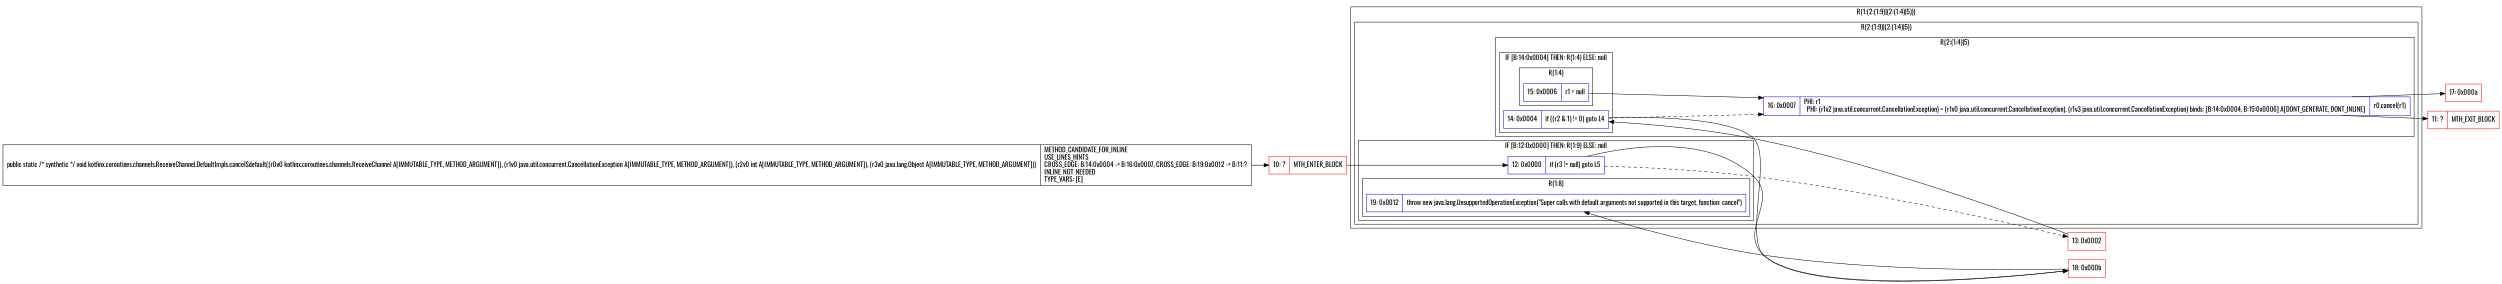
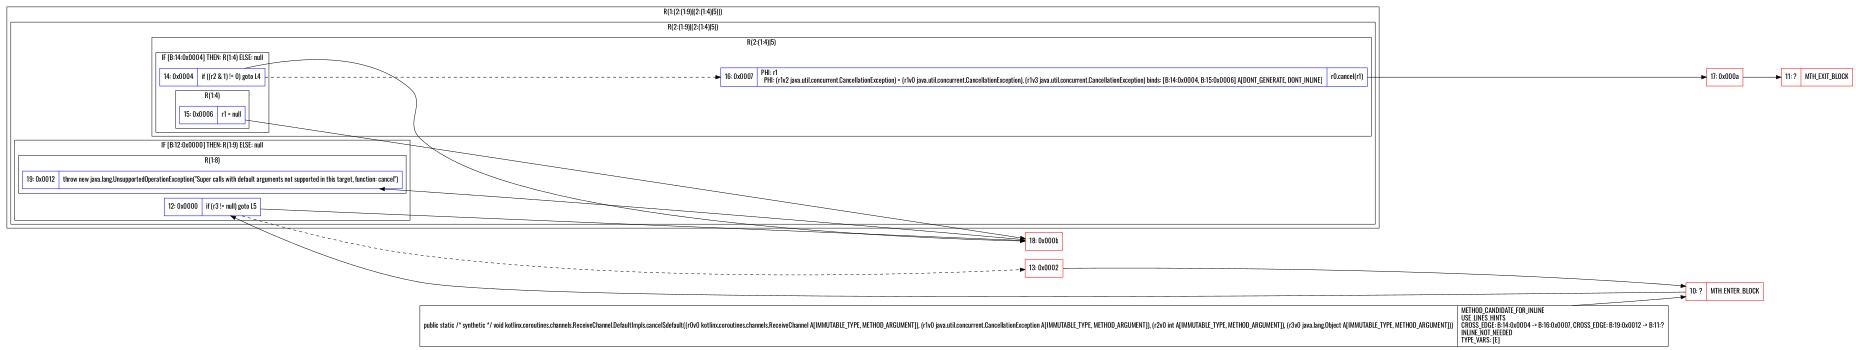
edge "15: 0x0006" -> "16: 0x0007": now "15: 0x0006" -> "18: 0x000b"
edge "16: 0x0007" -> "11: ?": now "17: 0x000a" -> "11: ?"
edge "13: 0x0002" -> "14: 0x0004": now "13: 0x0002" -> "10: ?"
